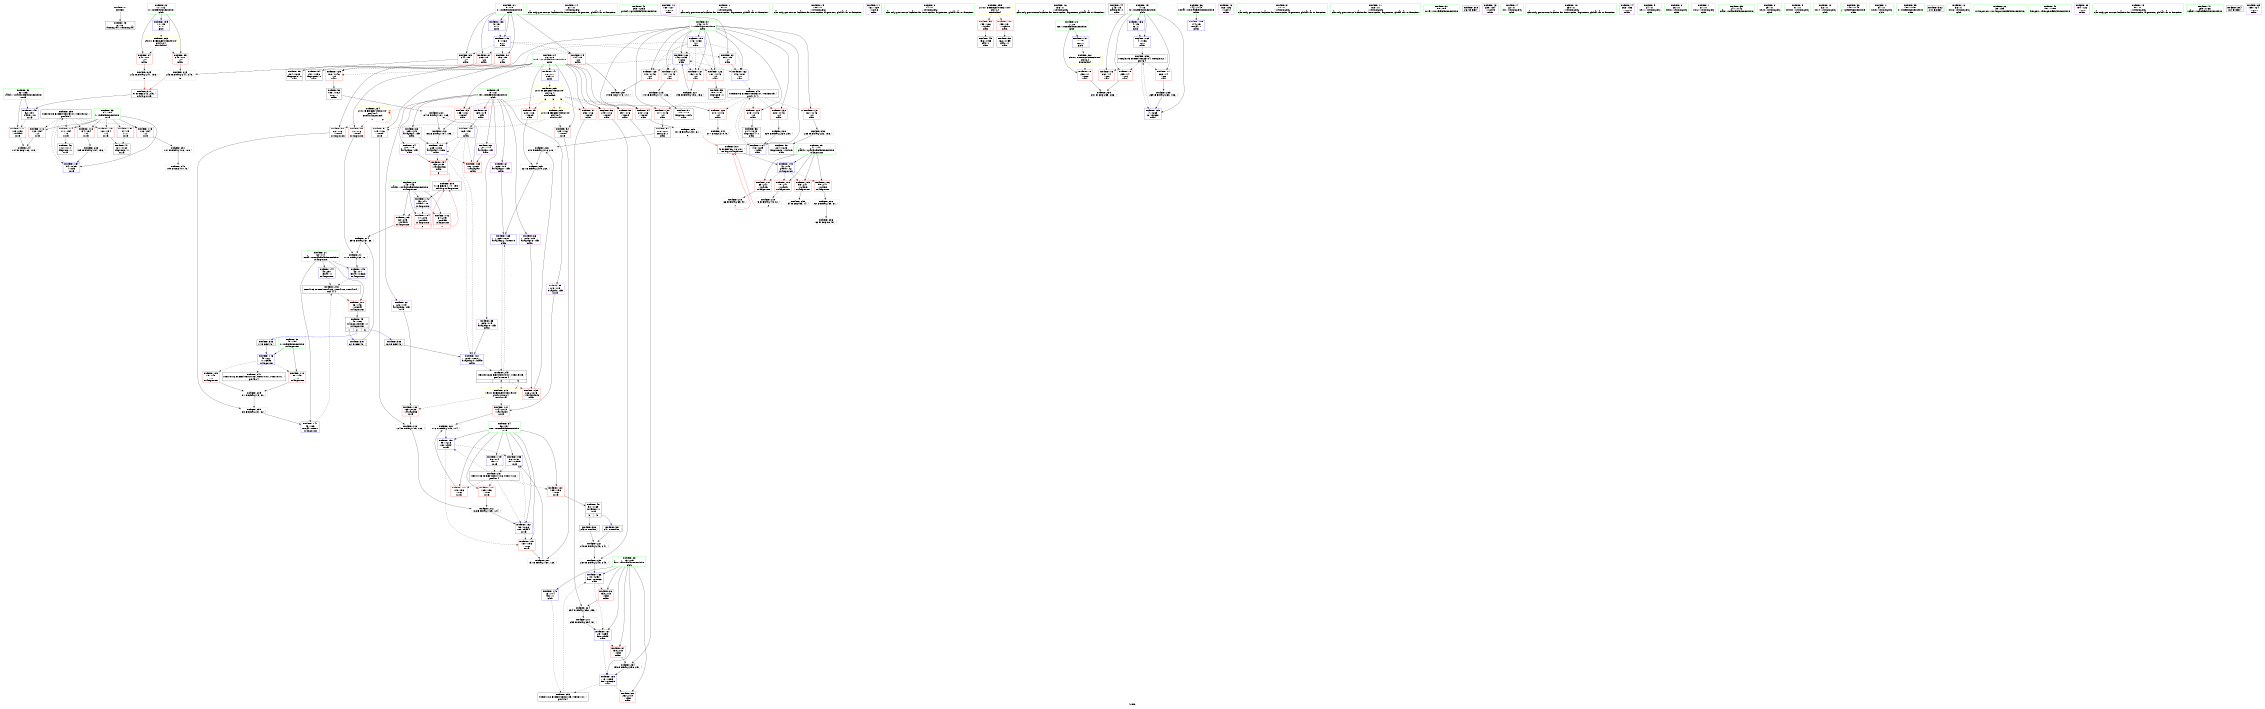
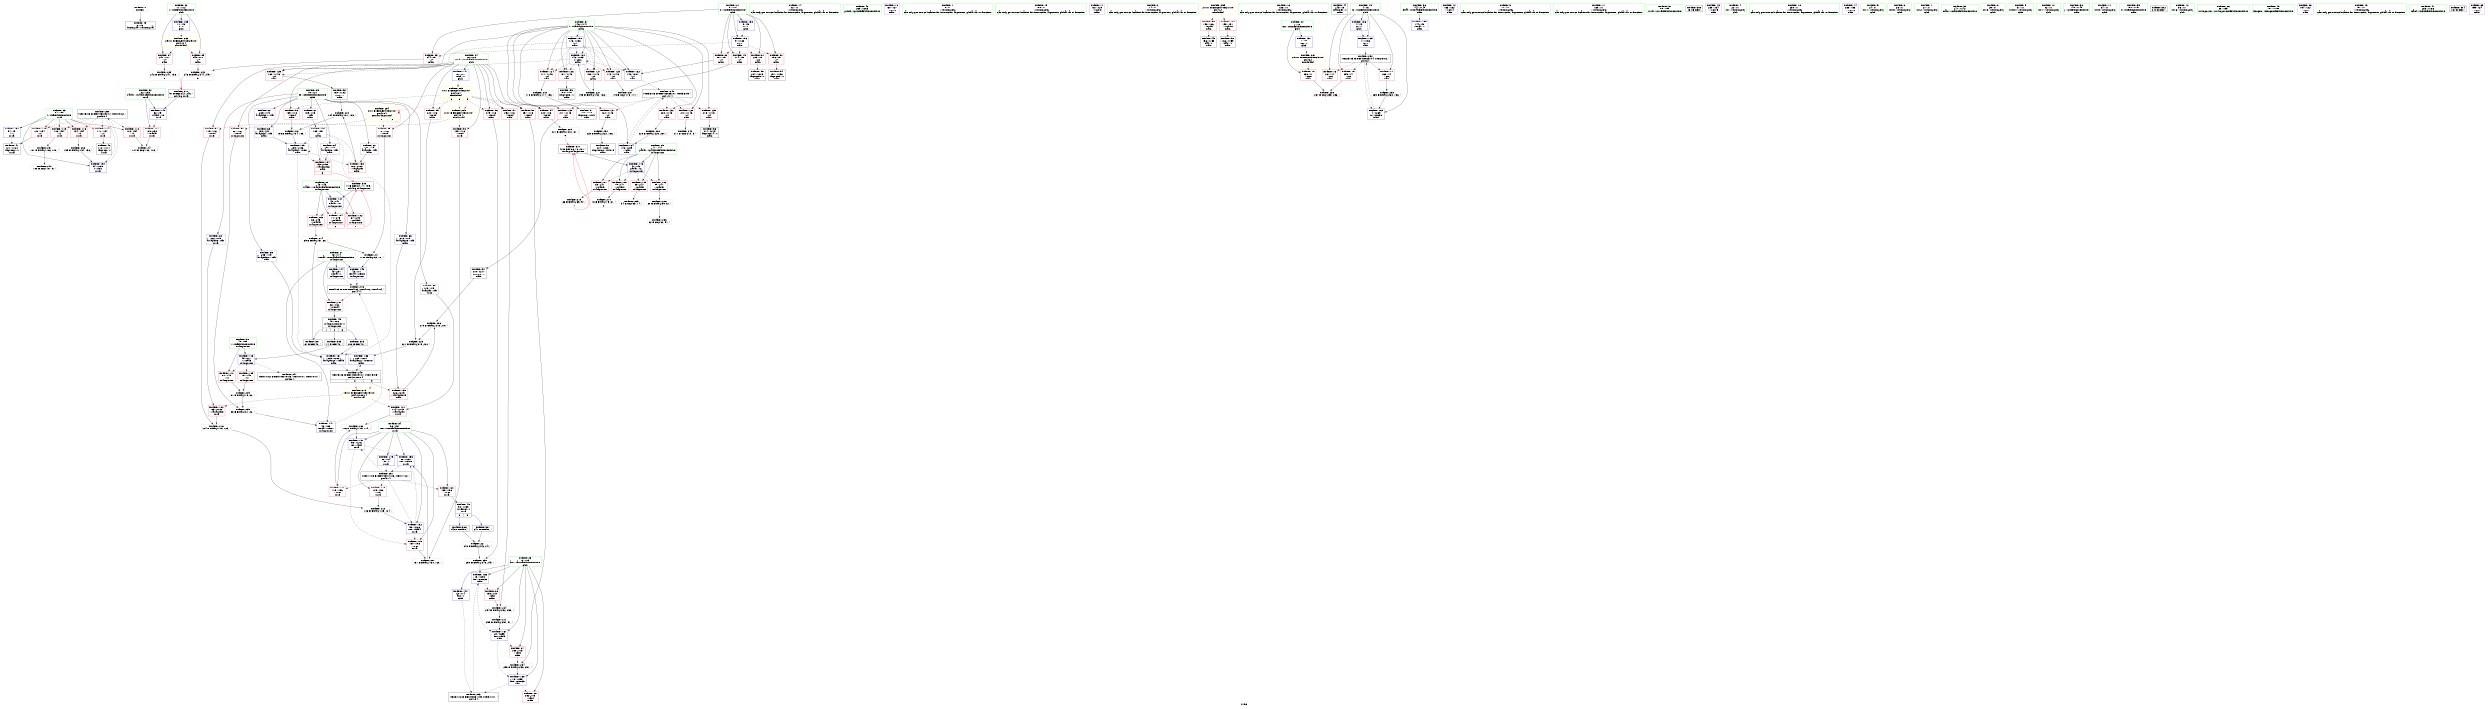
edge "NodeID: 33" -> "NodeID: 114": color black -> red
edge "NodeID: 67" -> "NodeID: 163": removed
